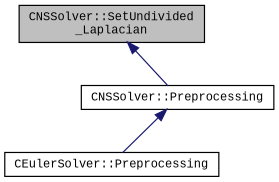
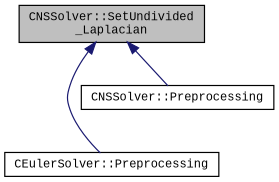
edge "CEulerSolver::Preprocessing" -> "CNSSolver::Preprocessing": now "CEulerSolver::Preprocessing" -> "CNSSolver::SetUndivided _Laplacian"
